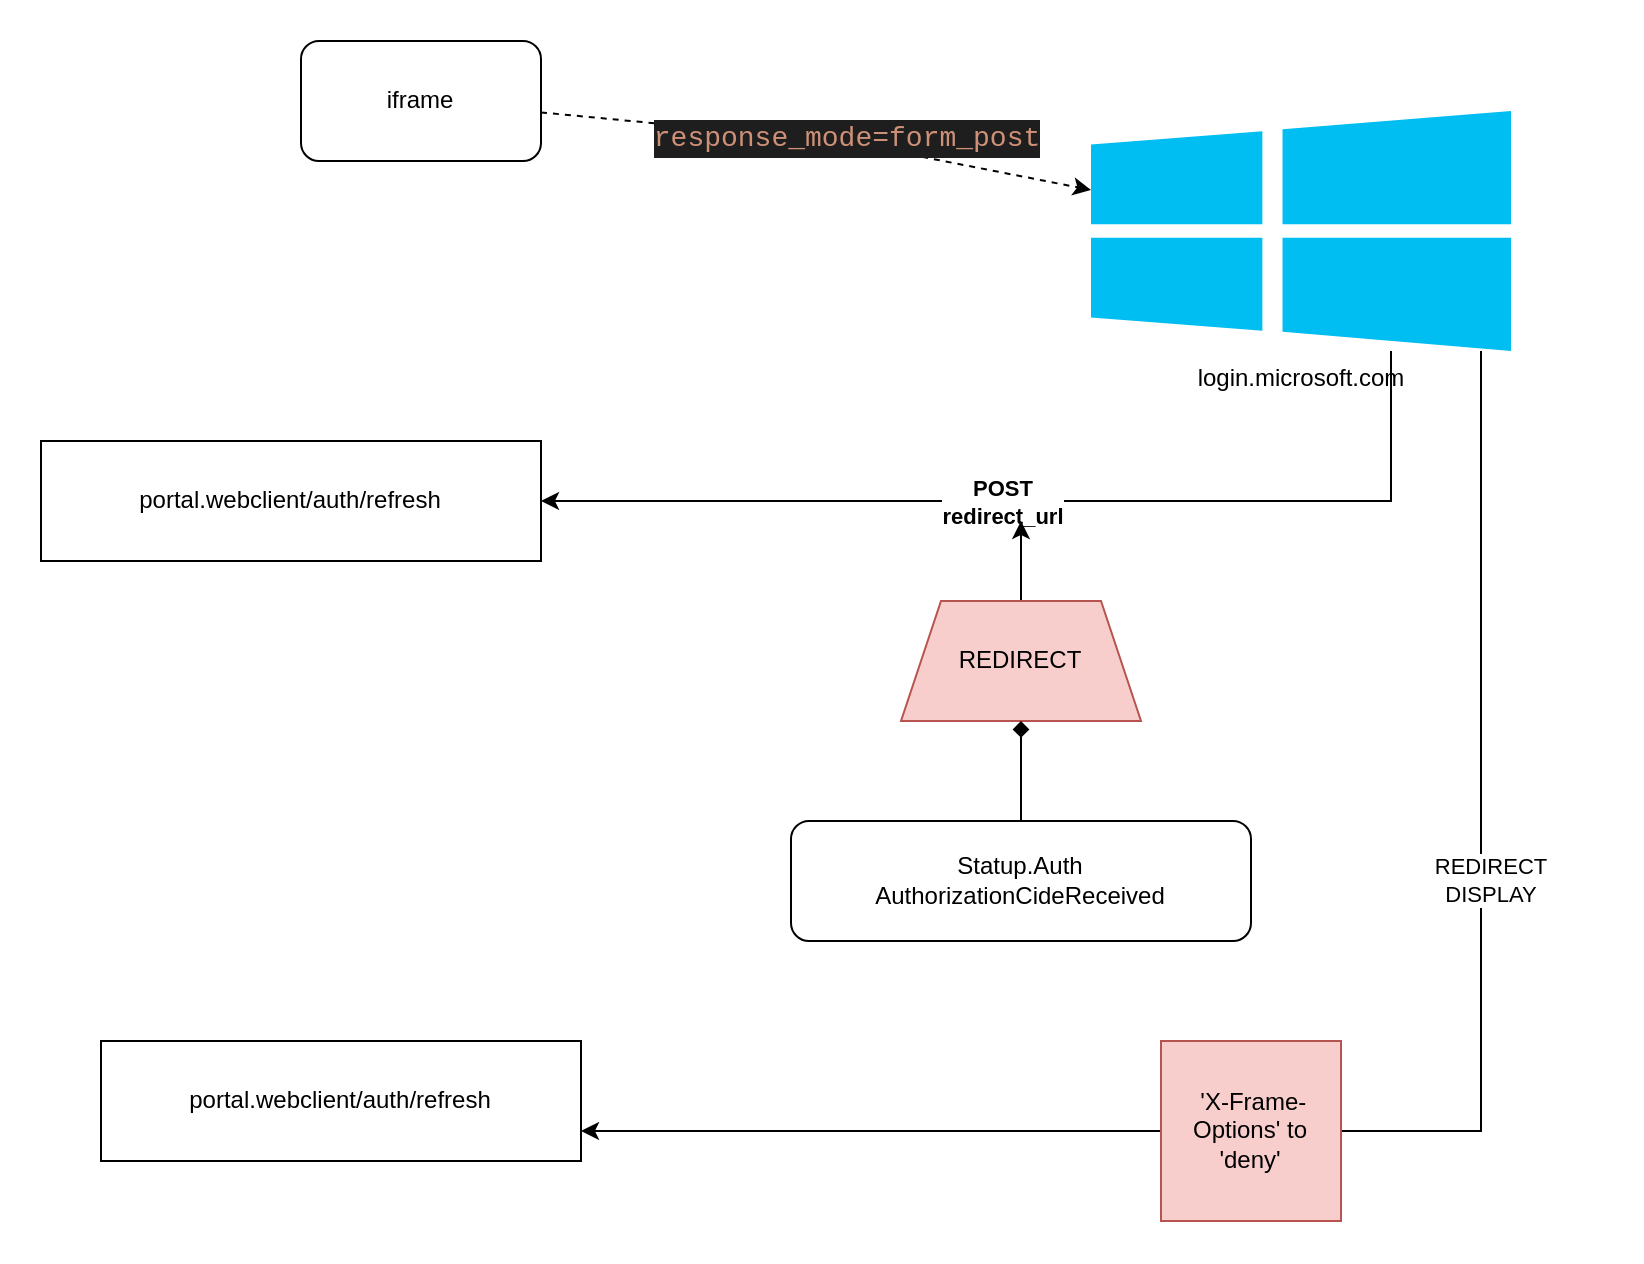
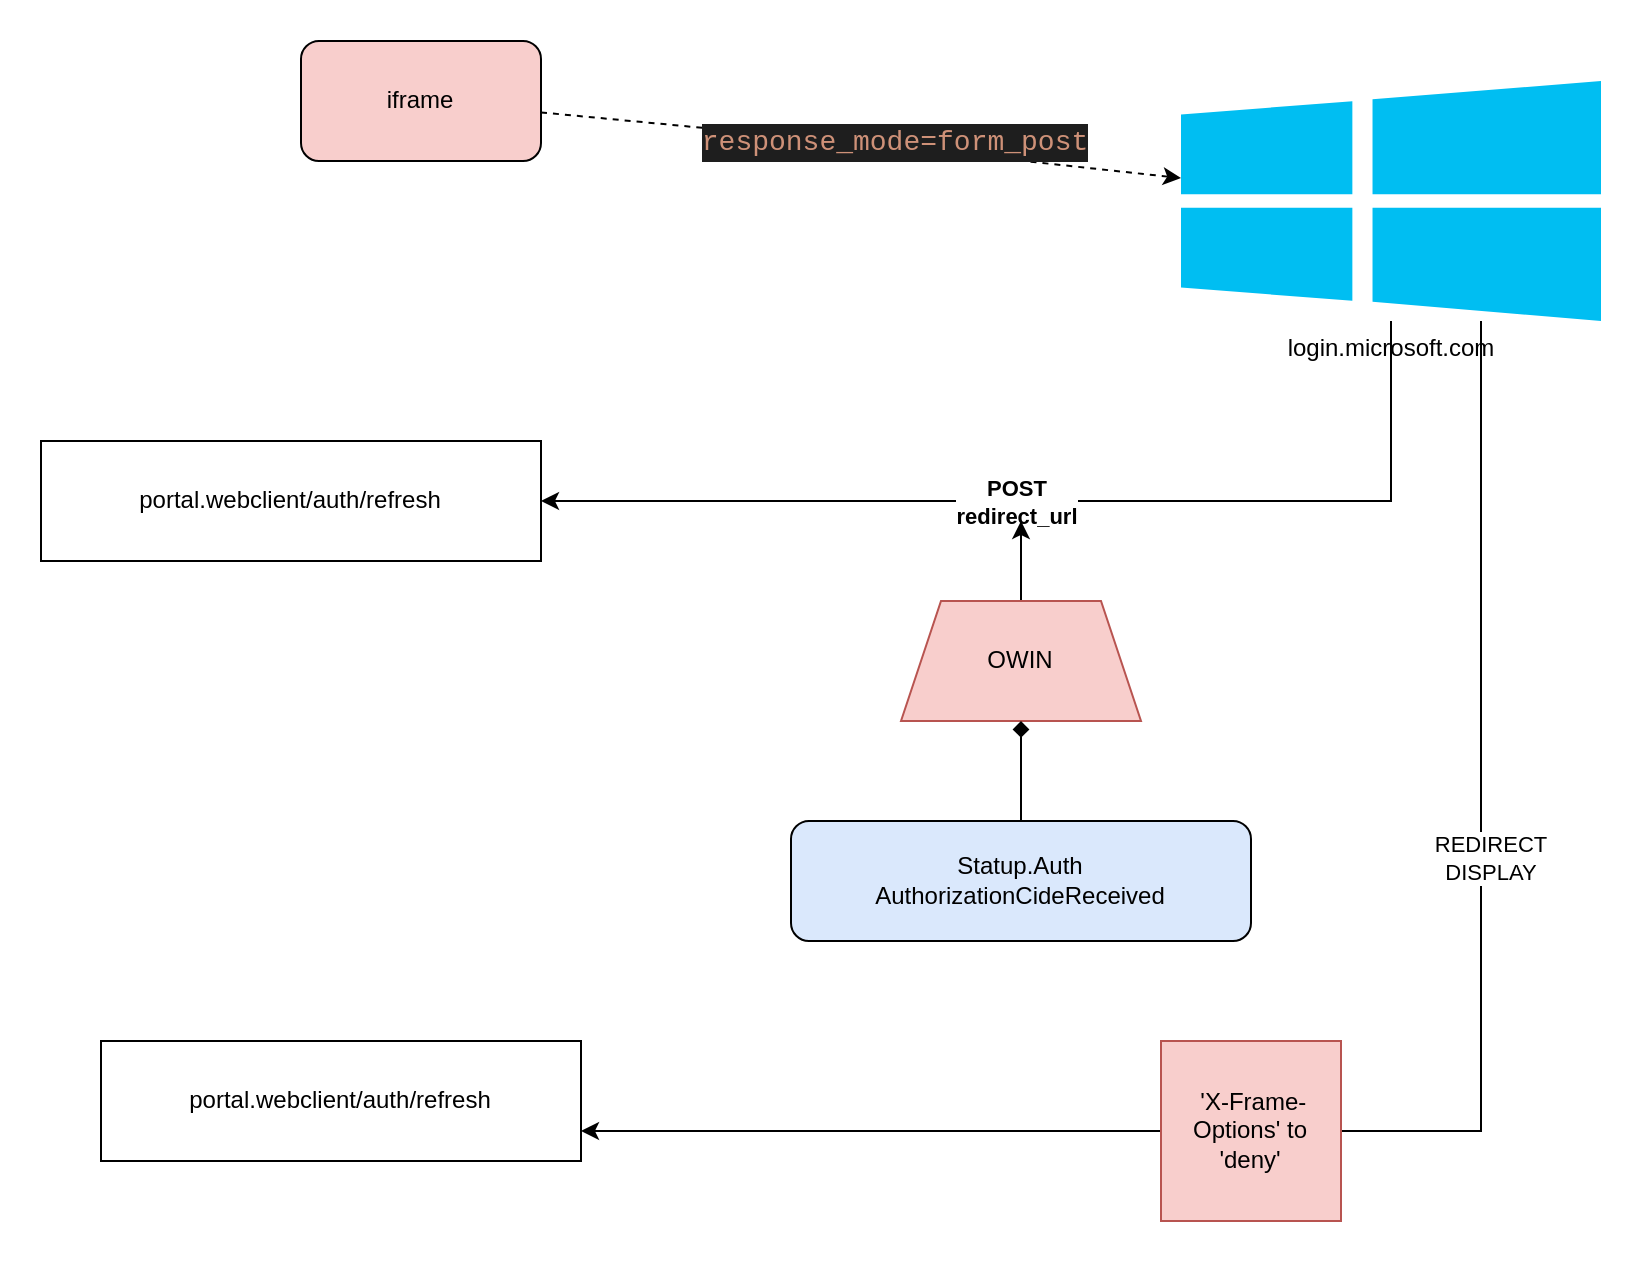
node "iframe": fillcolor #ffffff -> #f8cecc
node "login.microsoft.com": moved (1301, 231) -> (1391, 201)
node "REDIRECT": label "REDIRECT" -> "OWIN"
node "Statup.Auth AuthorizationCideReceived": fillcolor #ffffff -> #dae8fc
